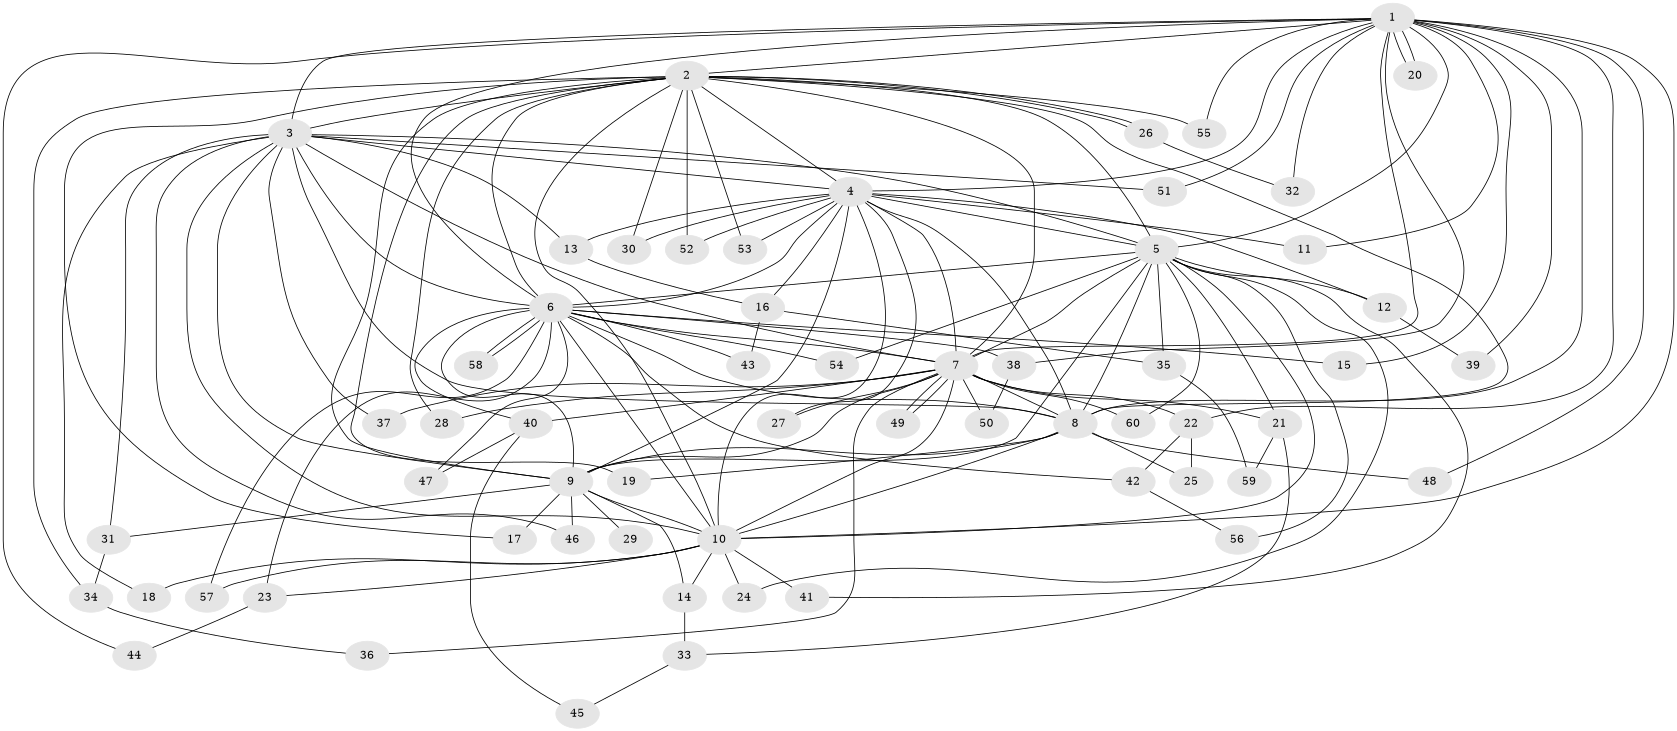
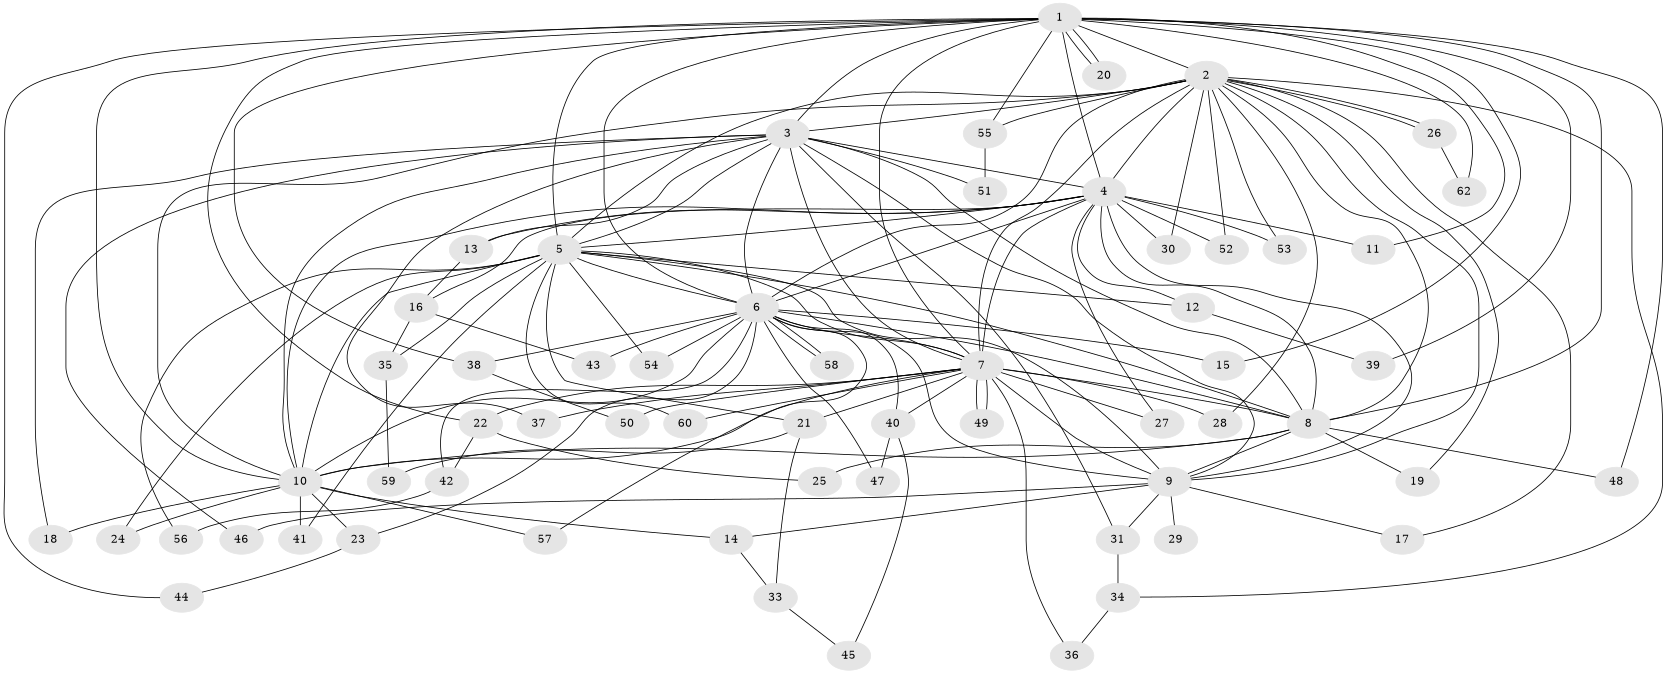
edge "1" -- "51": now "55" -- "51"
node "32": label "32" -> "62"
edge "9" -- "10": removed
